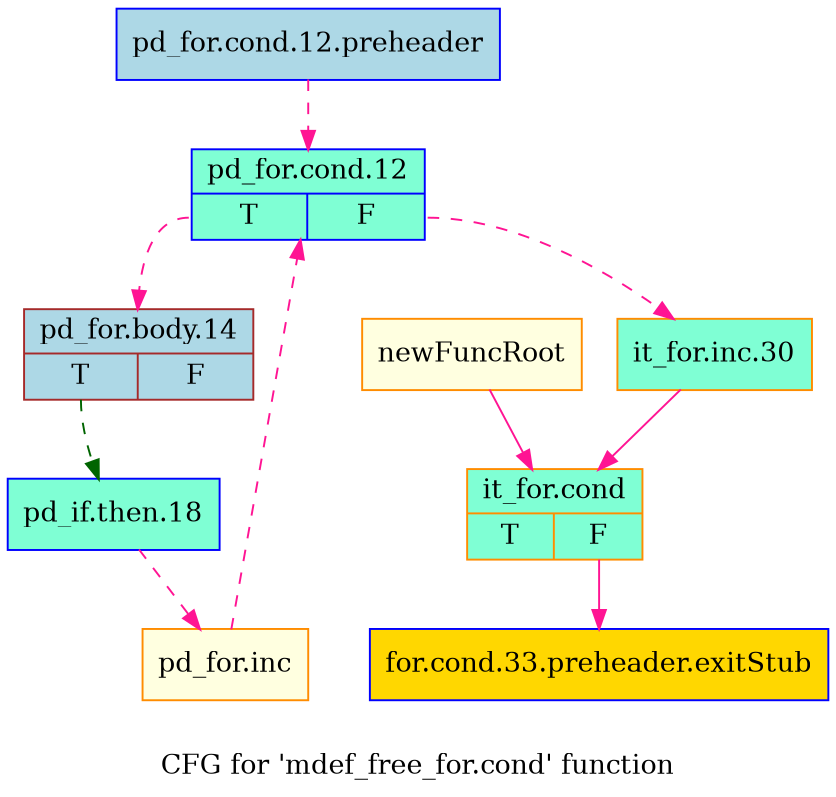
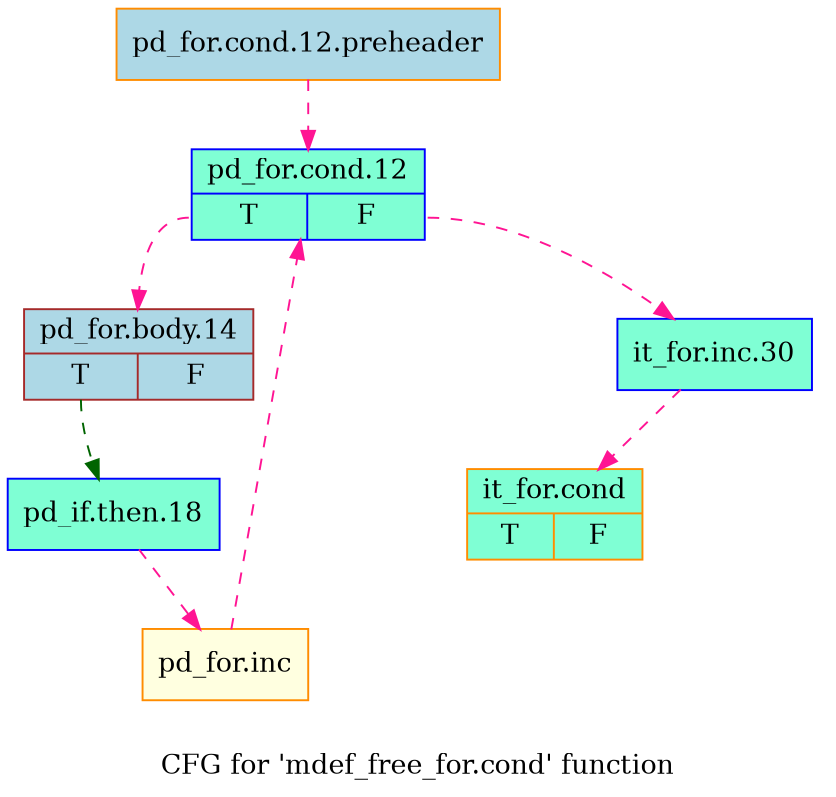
node "pd_for.cond.12.preheader": color blue -> darkorange
node "newFuncRoot": removed
node "it_for.inc.30": color darkorange -> blue
edge "it_for.inc.30" -> "it_for.cond": style solid -> dashed
node "for.cond.33.preheader.exitStub": removed
